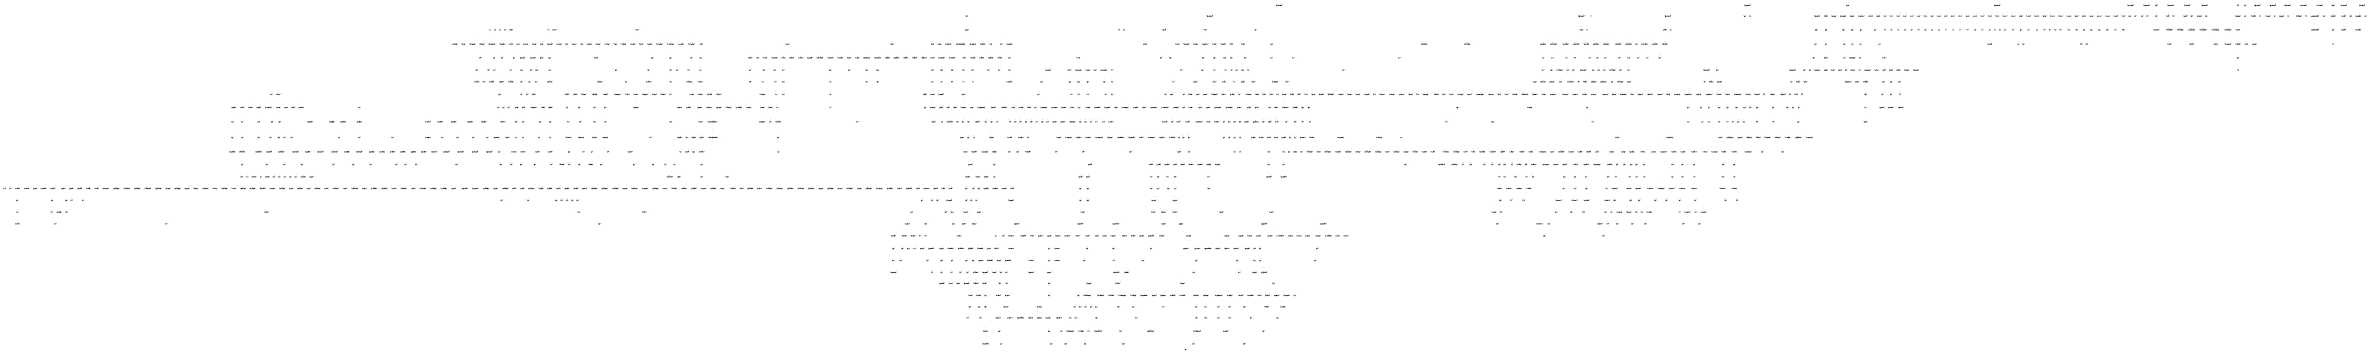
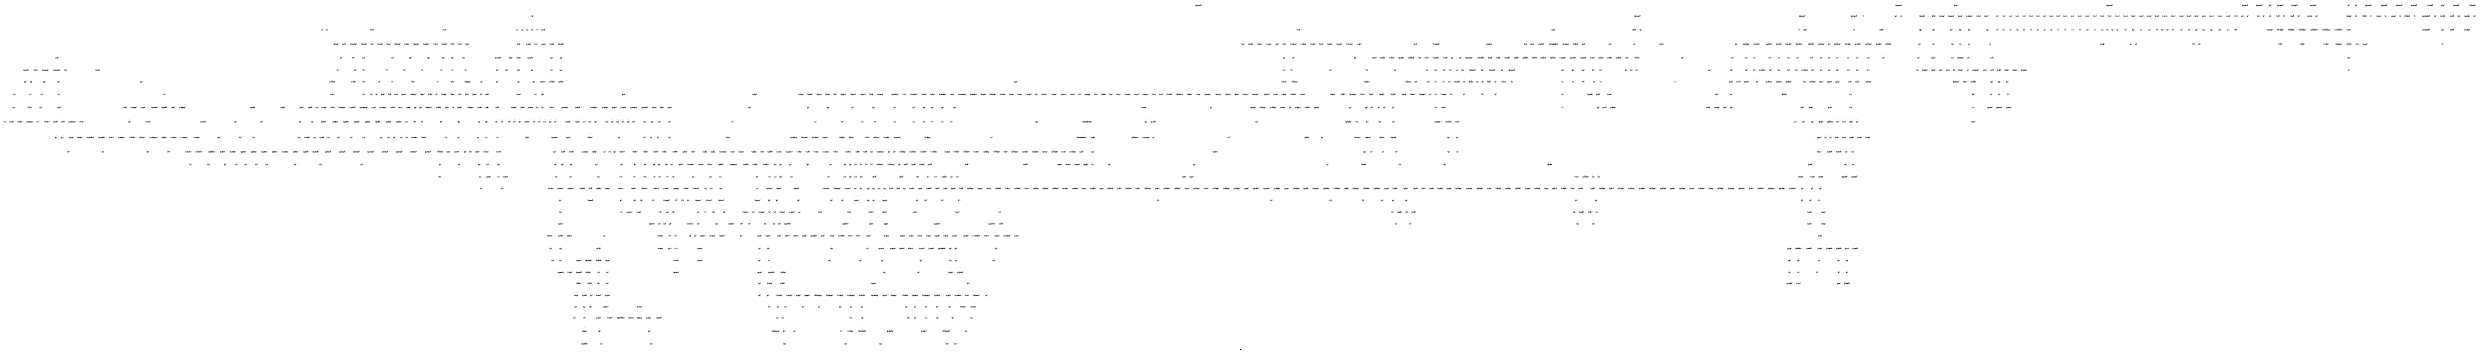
node "{1525:}": added
